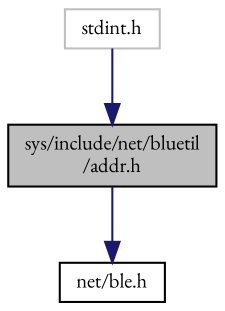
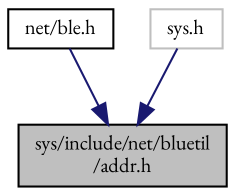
node "stdint.h": label "stdint.h" -> "sys.h"
edge "sys/include/net/bluetil /addr.h" -> "net/ble.h": reversed
